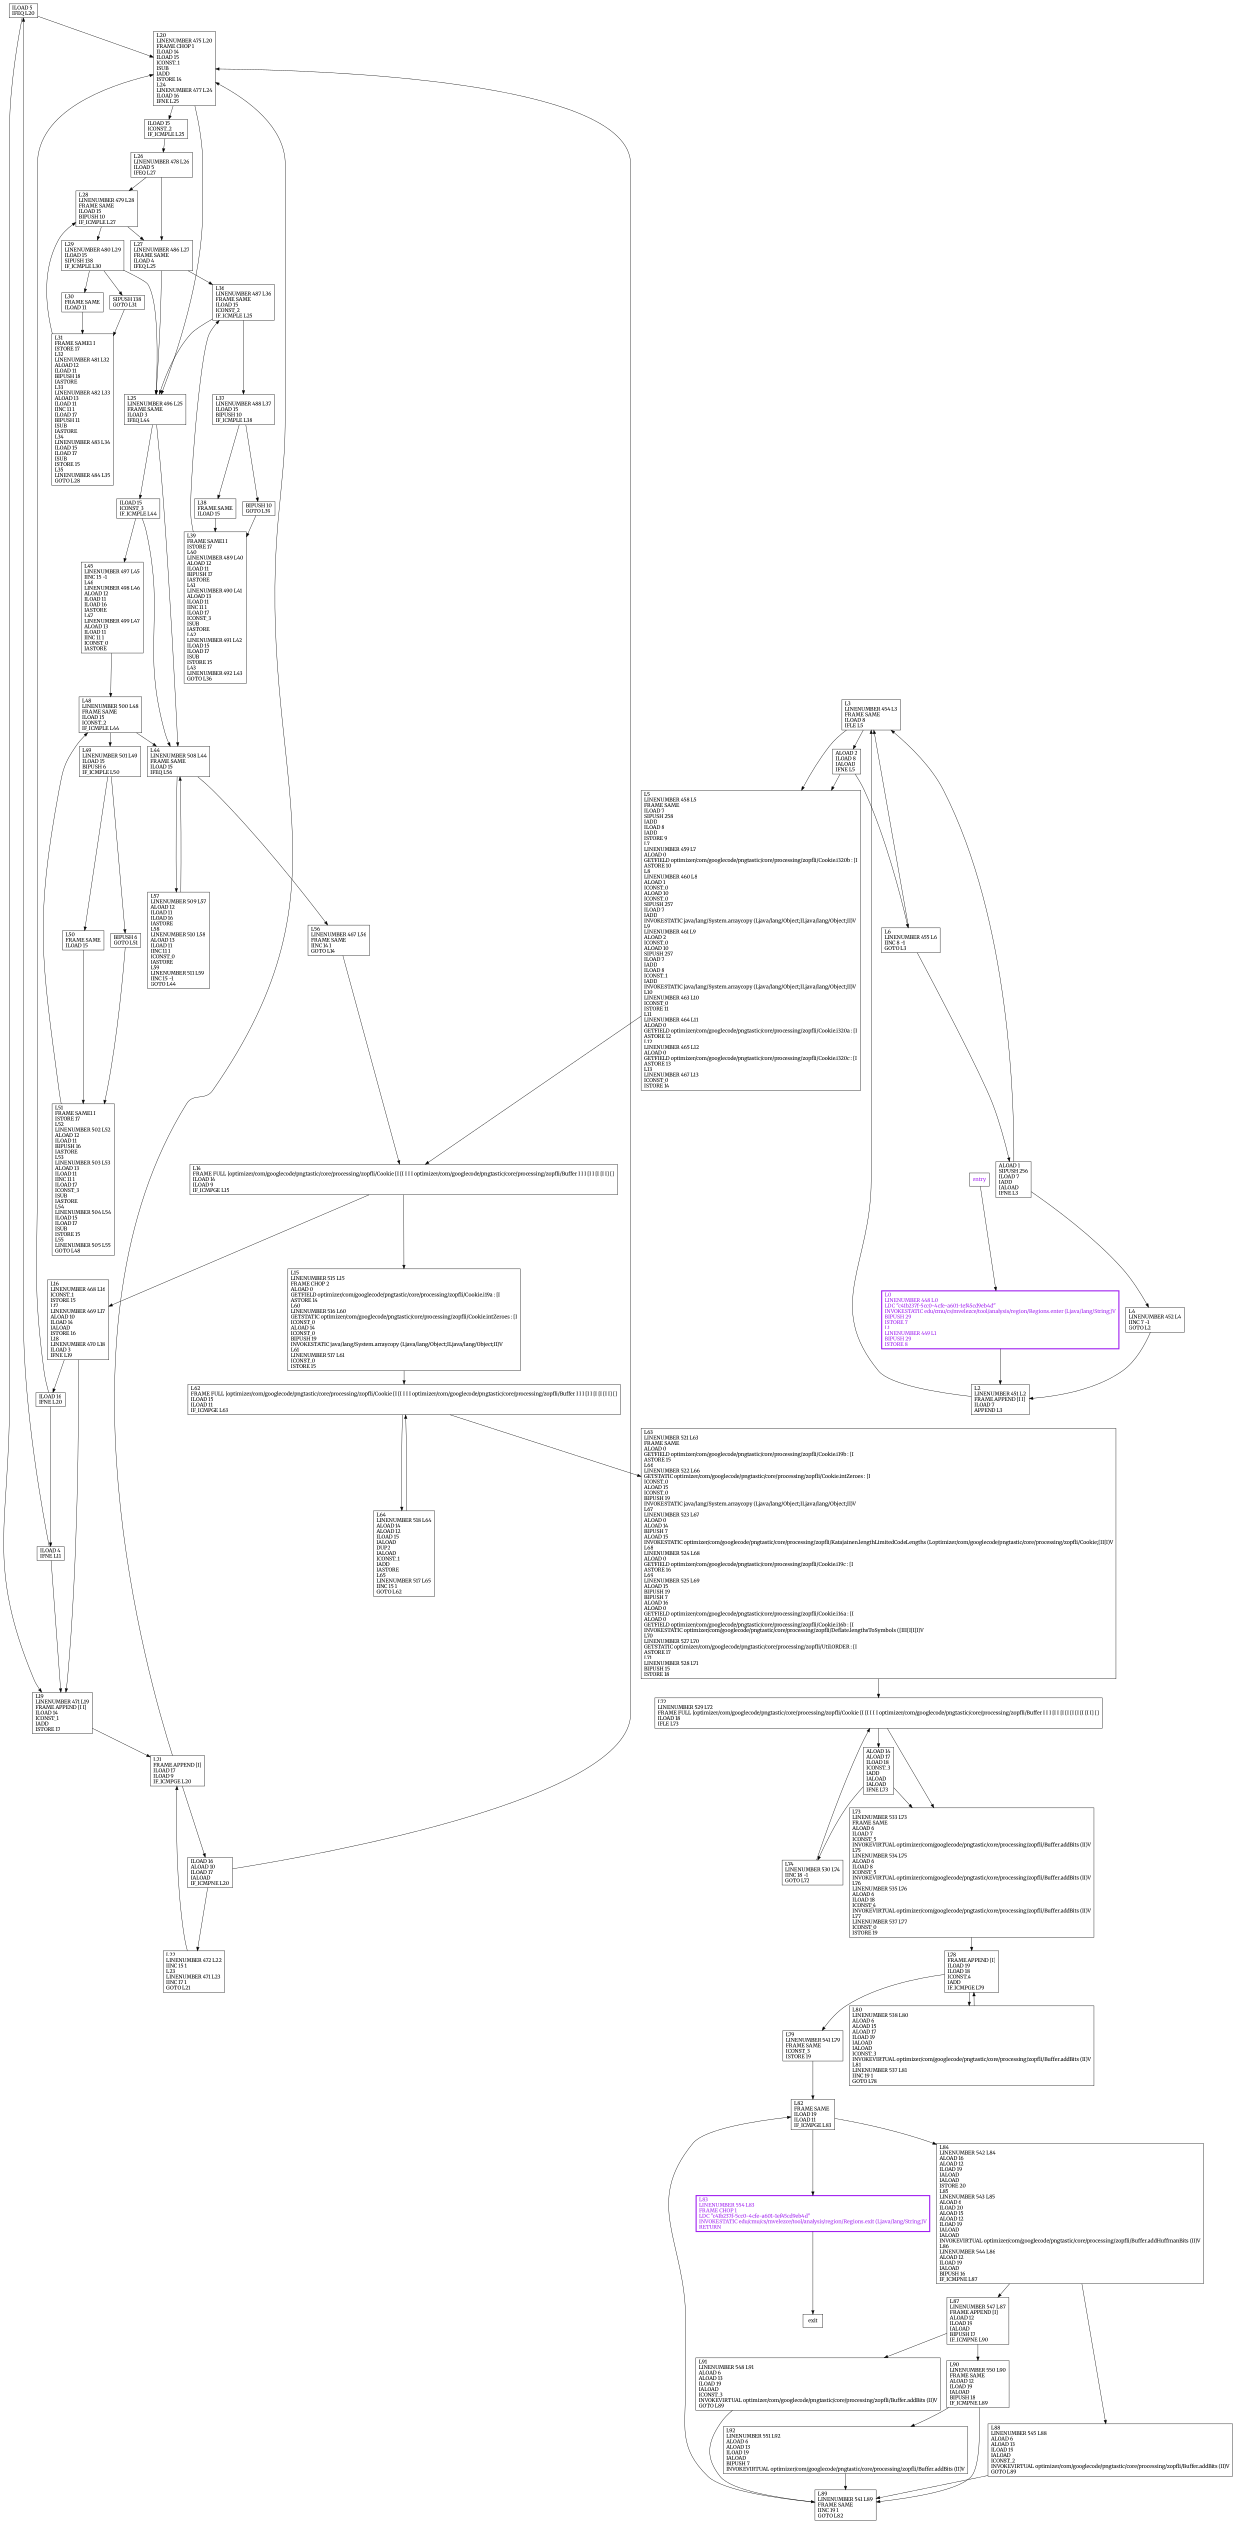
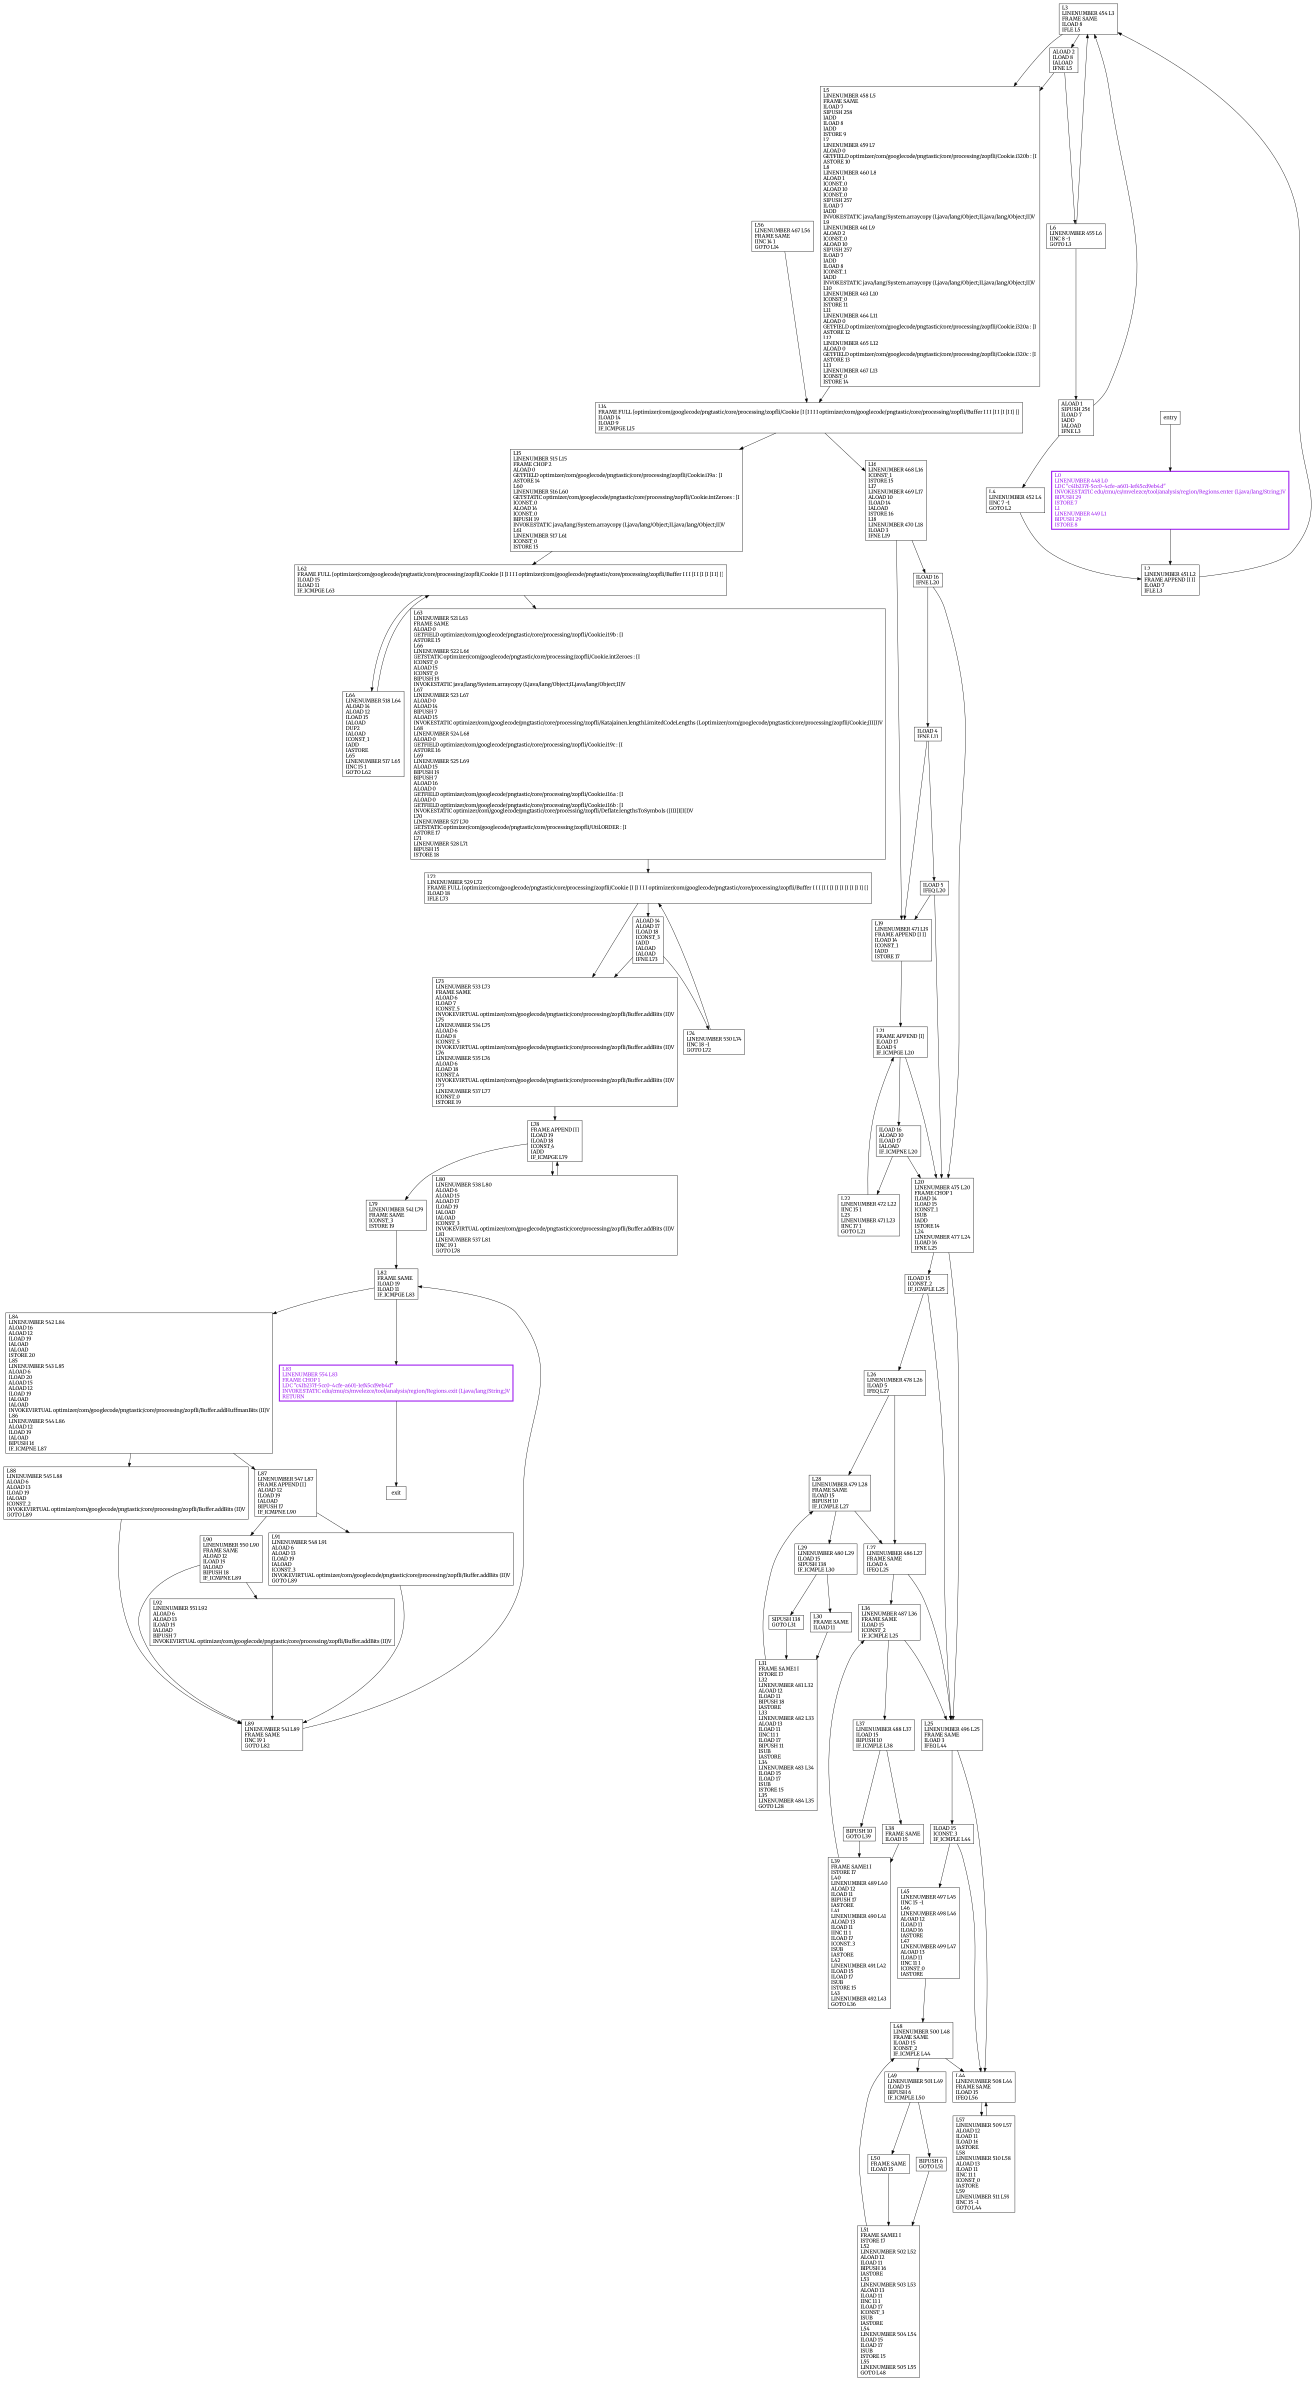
edge "L29 LINENUMBER 480 L29 ILOAD 15 SIPUSH 138 IF_ICMPLE L30" -> "L25 LINENUMBER 496 L25 FRAME SAME ILOAD 3 IFEQ L44": now "ILOAD 15 ICONST_2 IF_ICMPLE L25" -> "L25 LINENUMBER 496 L25 FRAME SAME ILOAD 3 IFEQ L44"
edge "L44 LINENUMBER 508 L44 FRAME SAME ILOAD 15 IFEQ L56" -> "L56 LINENUMBER 467 L56 FRAME SAME IINC 14 1 GOTO L14": removed
node "entry": fontcolor purple -> black
node "L2 LINENUMBER 451 L2 FRAME APPEND [I I] ILOAD 7 APPEND L3": label "L2 LINENUMBER 451 L2 FRAME APPEND [I I] ILOAD 7 APPEND L3" -> "L2 LINENUMBER 451 L2 FRAME APPEND [I I] ILOAD 7 IFLE L3"
